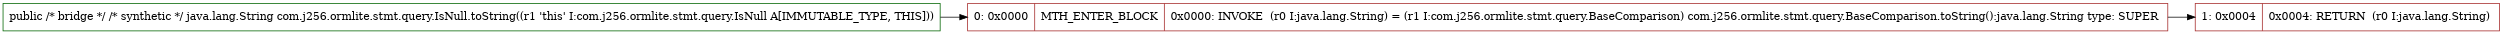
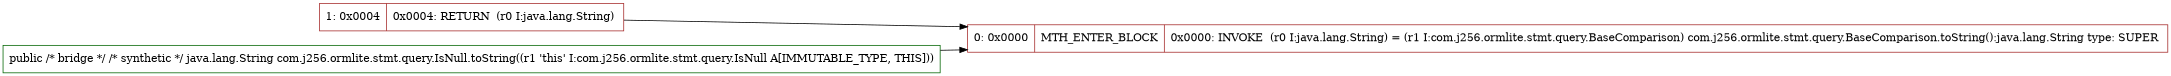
edge "0: 0x0000" -> "1: 0x0004": reversed
